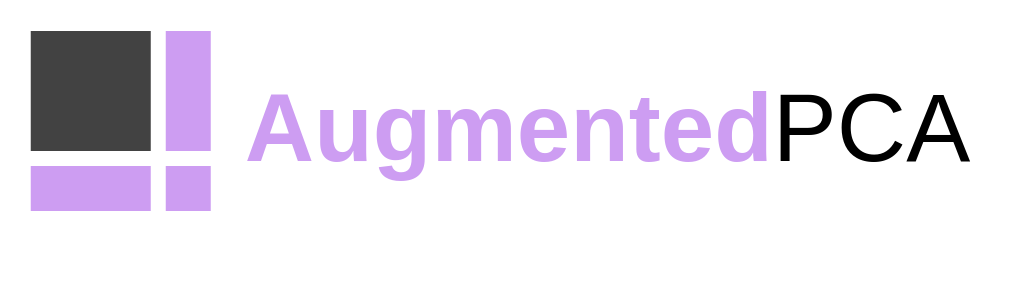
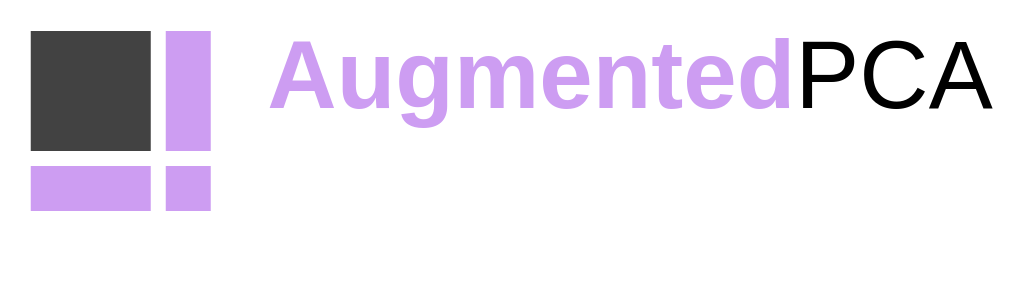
node "AugmentedPCA": moved (608, 128) -> (631, 76)
